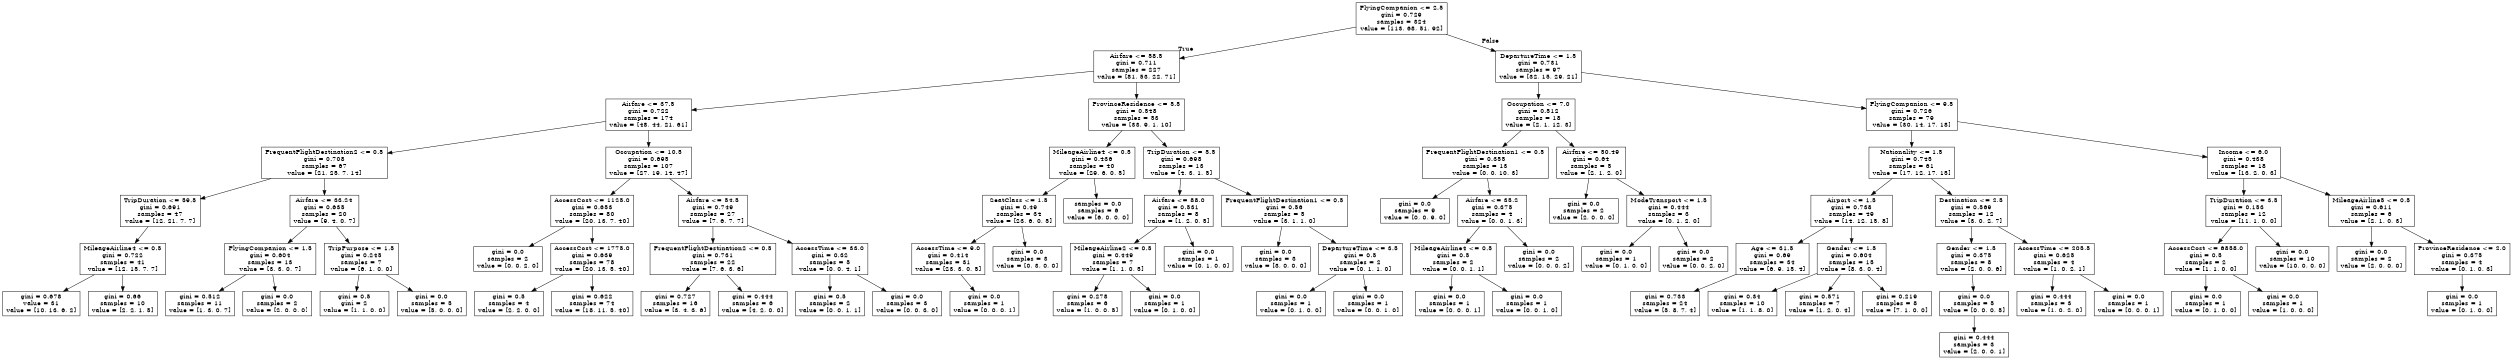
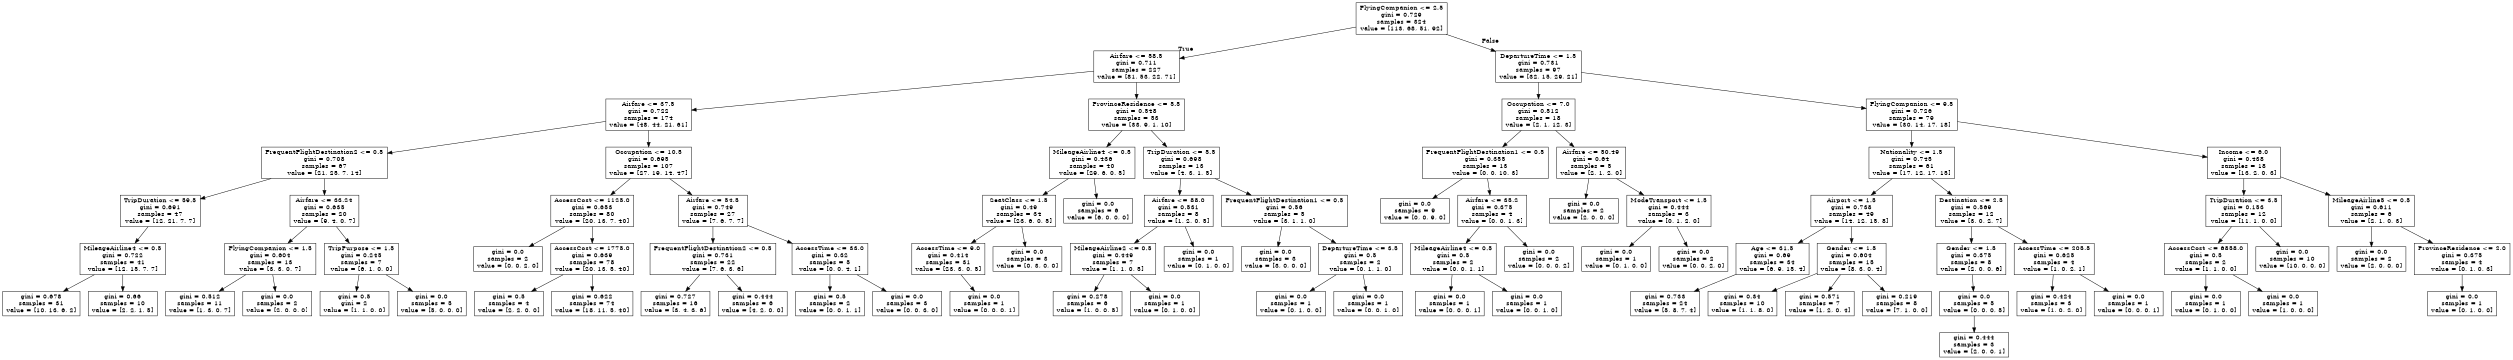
node "samples = 0.0 samples = 6 value = [6, 0, 0, 0]": label "samples = 0.0 samples = 6 value = [6, 0, 0, 0]" -> "gini = 0.0 samples = 6 value = [6, 0, 0, 0]"
node "gini = 0.678 value = 31 value = [10, 13, 6, 2]": label "gini = 0.678 value = 31 value = [10, 13, 6, 2]" -> "gini = 0.678 samples = 31 value = [10, 13, 6, 2]"
node "gini = 0.444 samples = 3 value = [1, 0, 2, 0]": label "gini = 0.444 samples = 3 value = [1, 0, 2, 0]" -> "gini = 0.424 samples = 3 value = [1, 0, 2, 0]"
